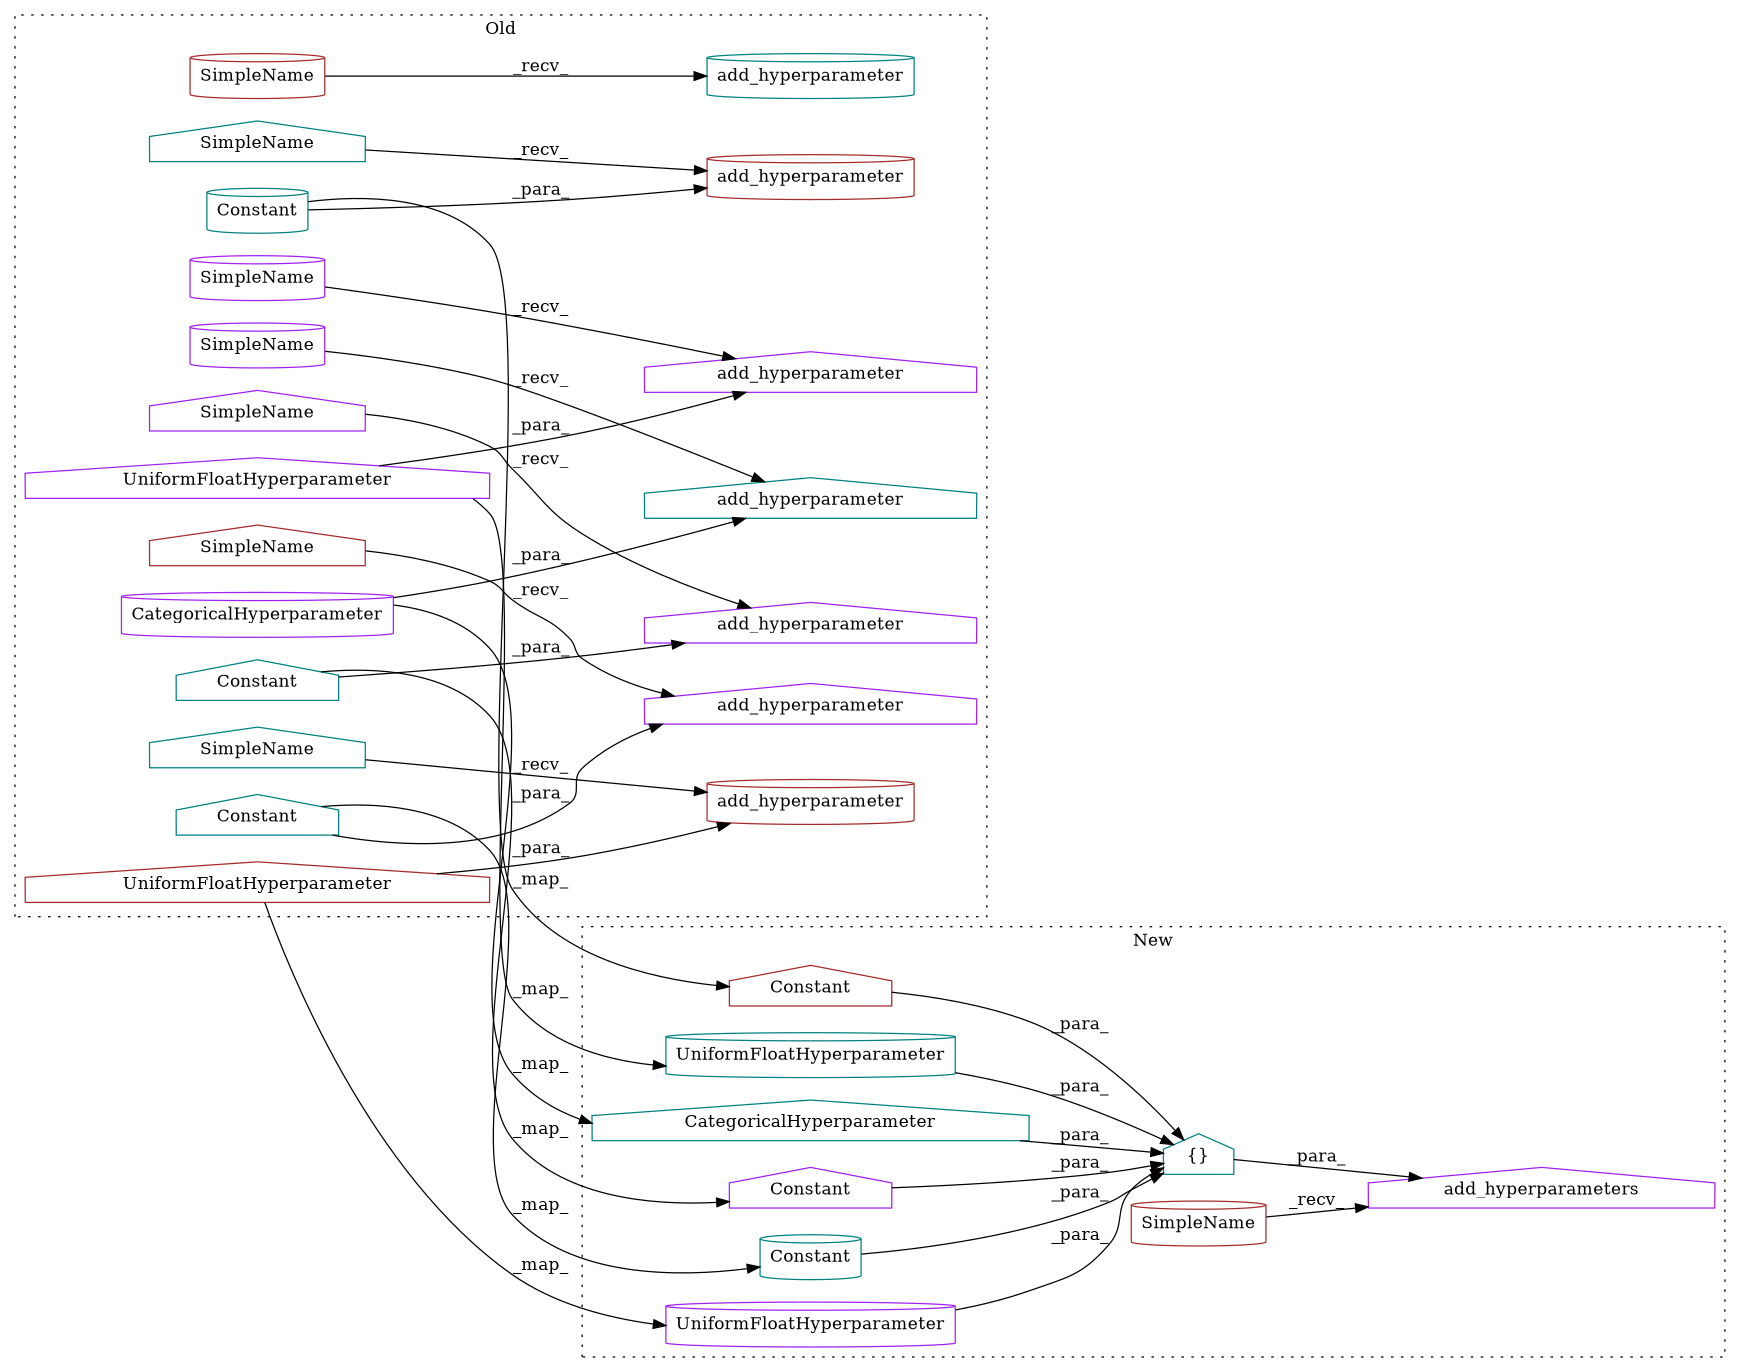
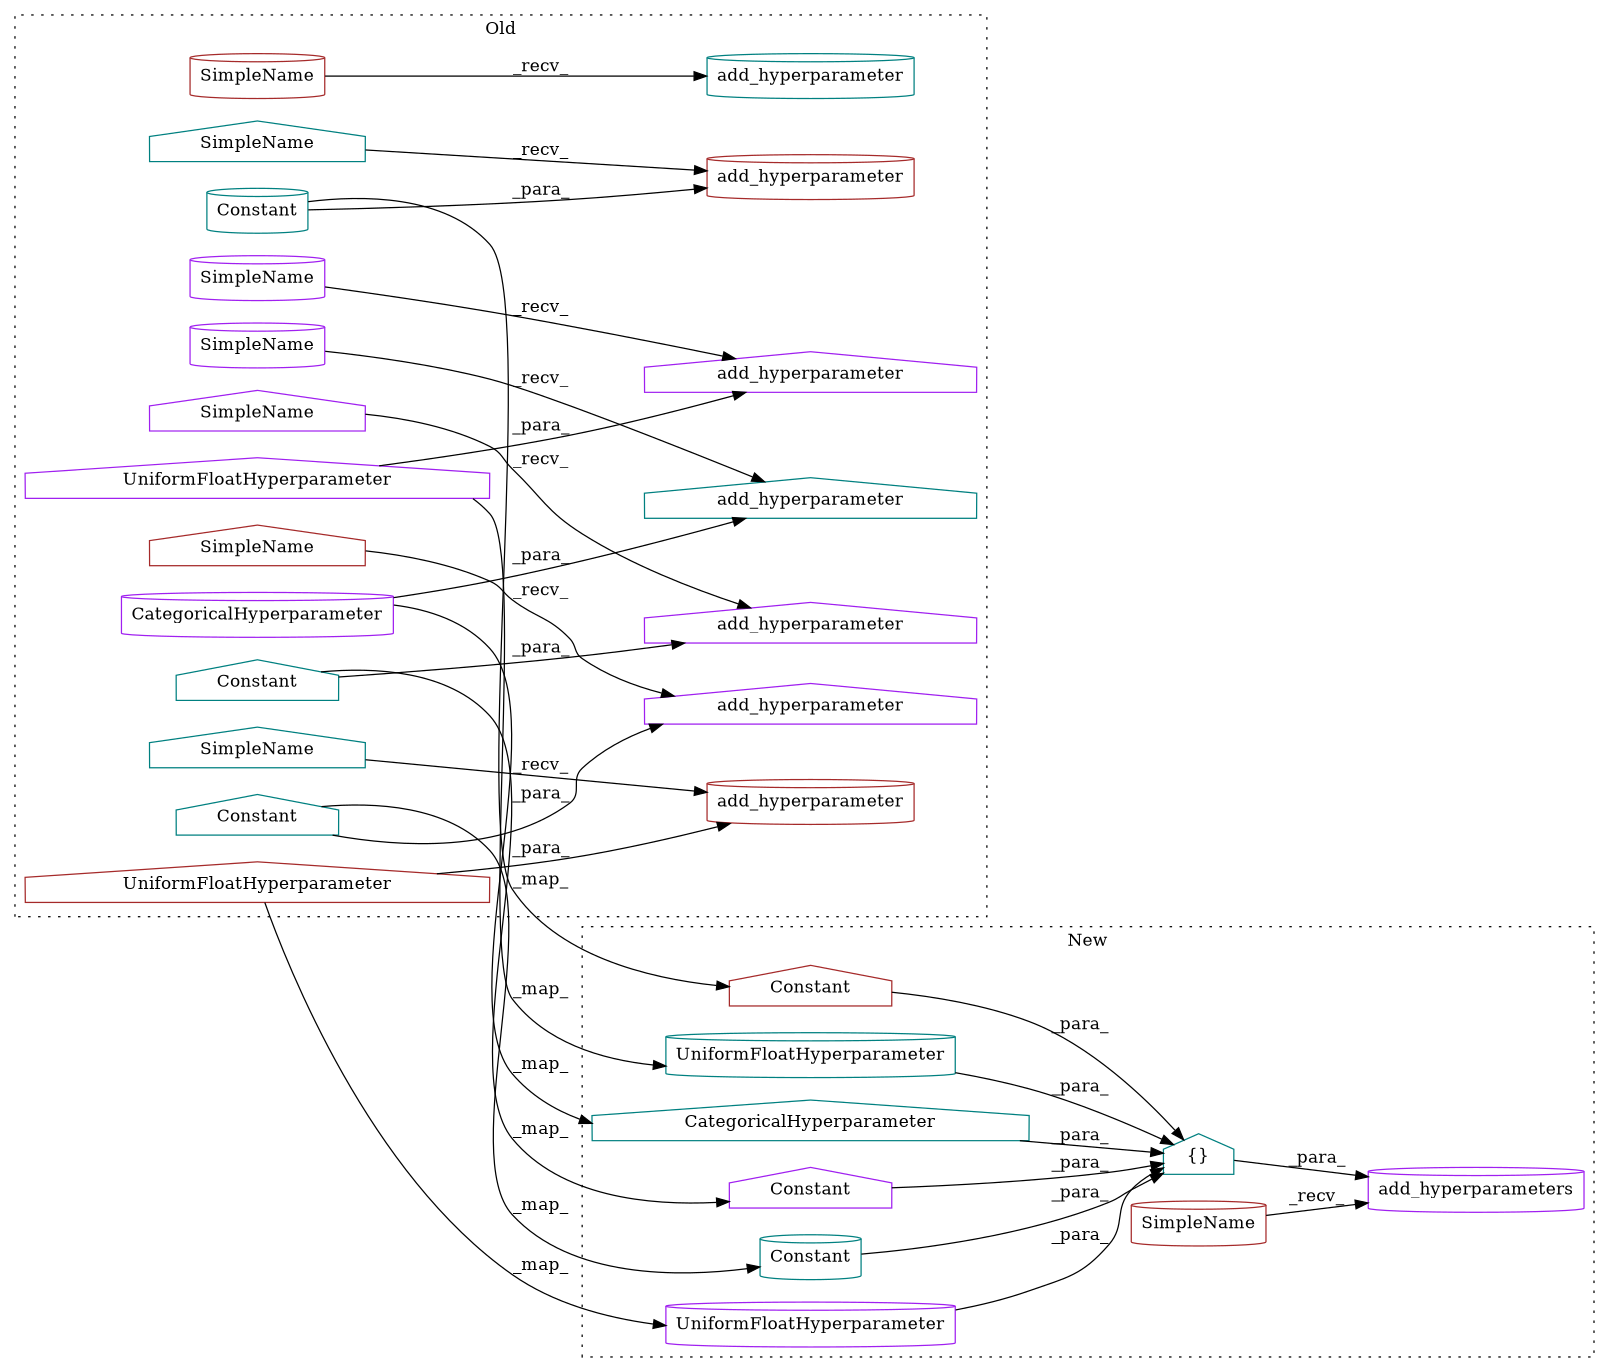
node "add_hyperparameters": shape house -> cylinder
